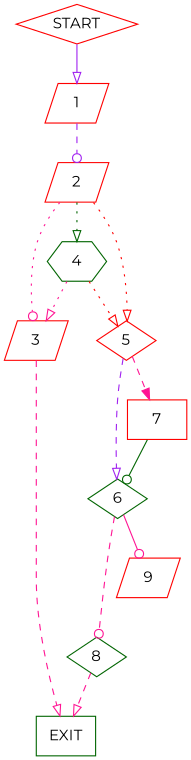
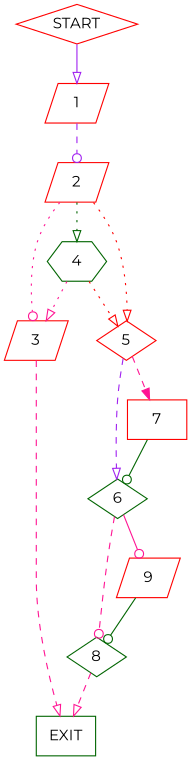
edge "9" -> "8": added
